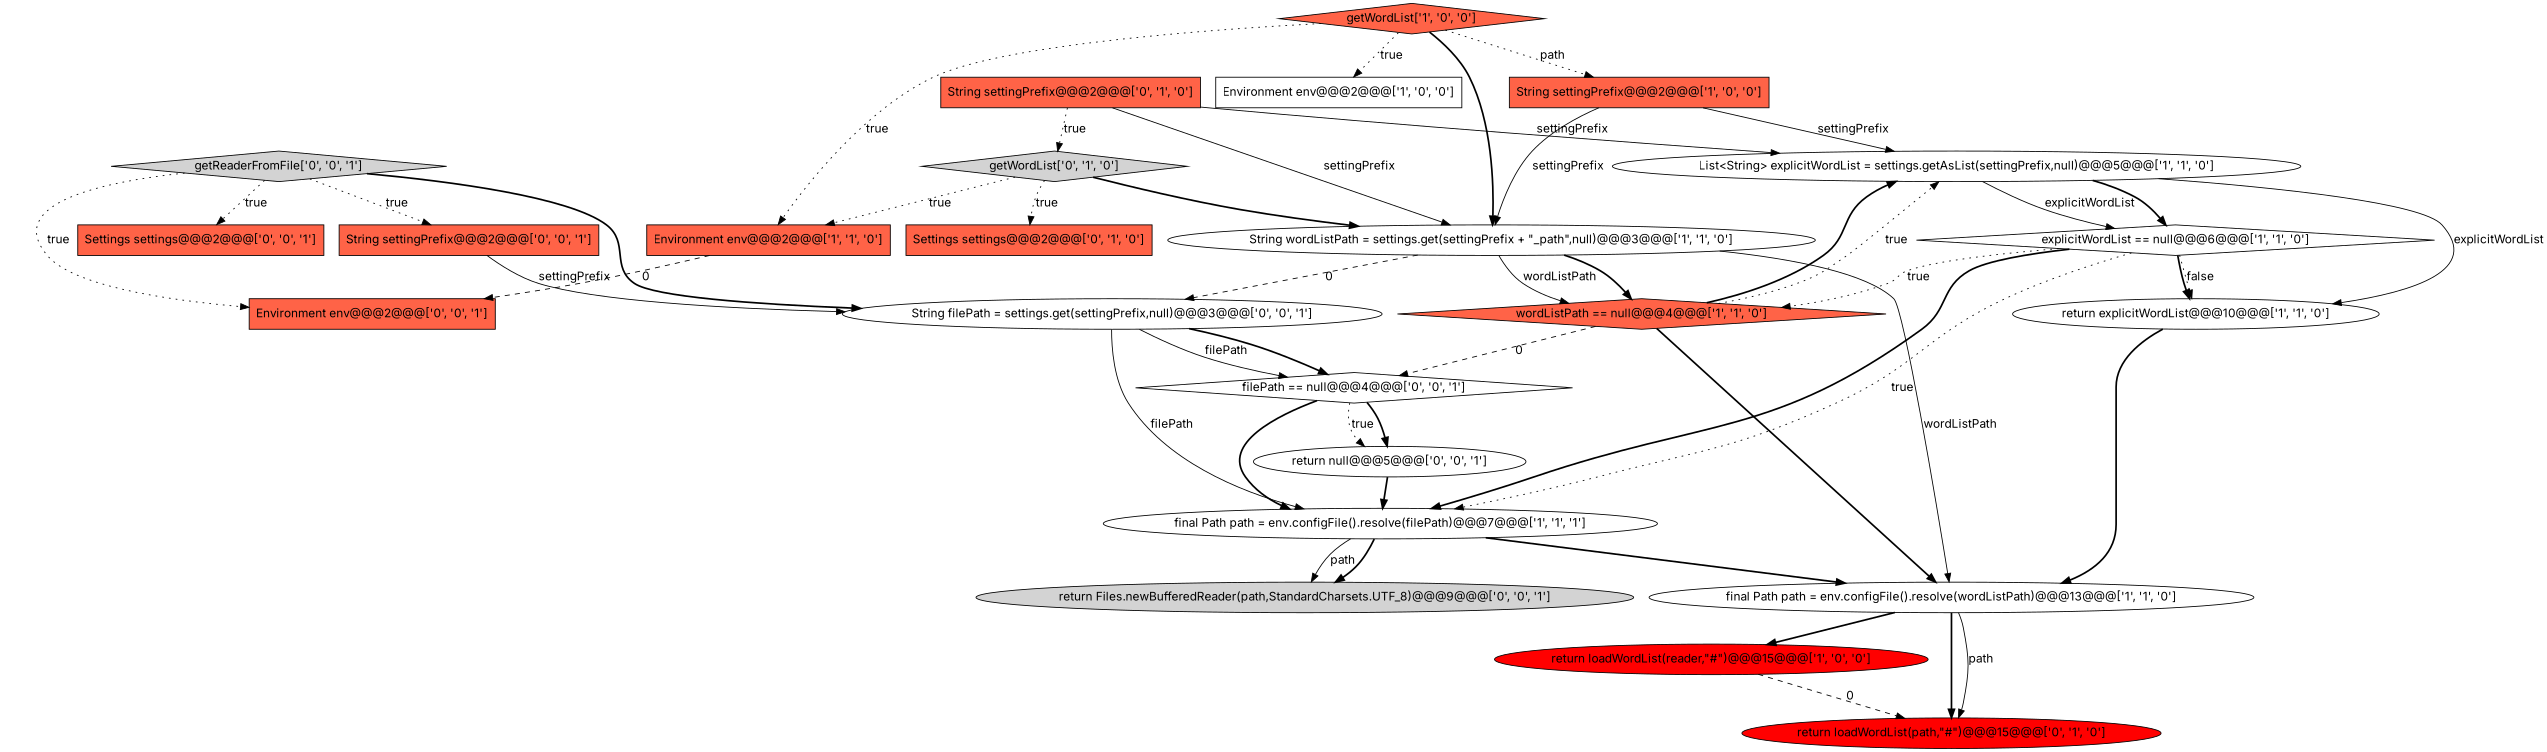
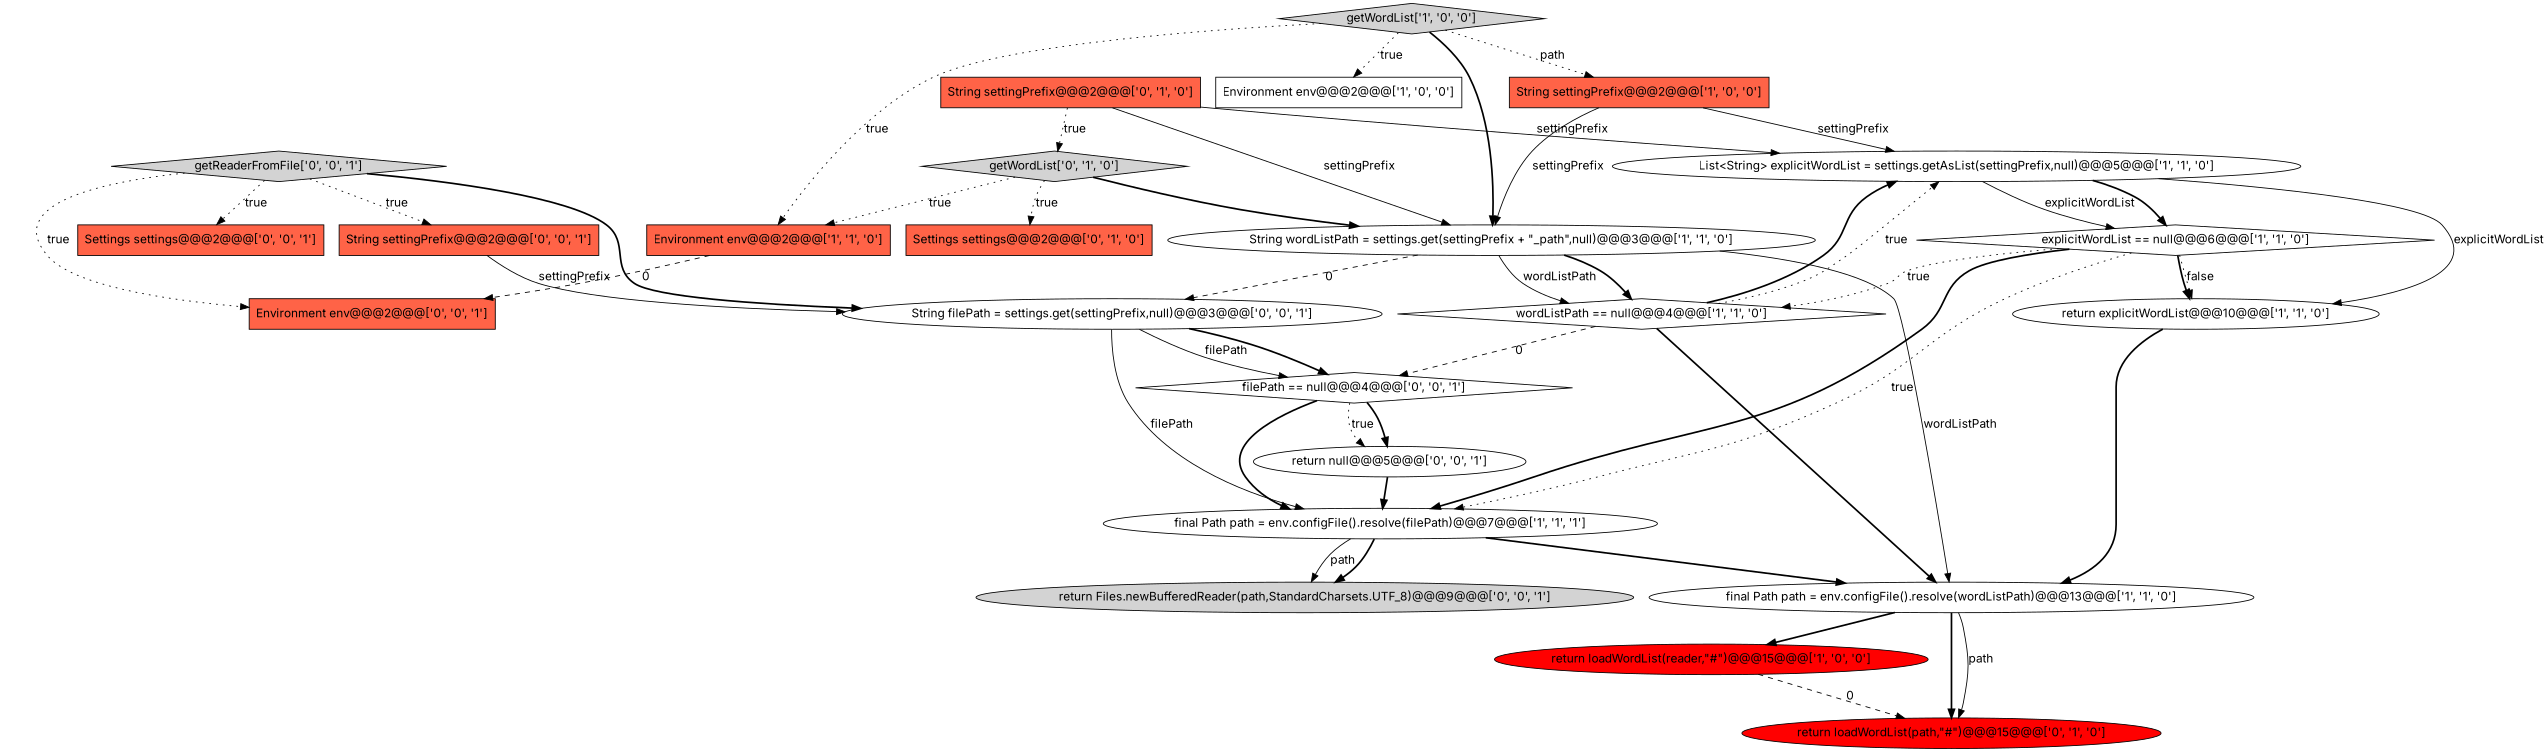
node "getWordList['1', '0', '0']": fillcolor tomato -> lightgray
node "wordListPath == null@@@4@@@['1', '1', '0']": fillcolor tomato -> white
